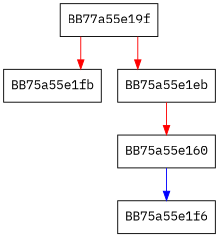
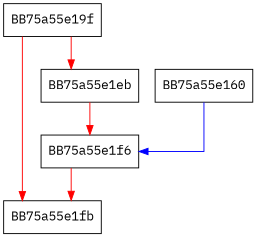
node "BB77a55e19f": label "BB77a55e19f" -> "BB75a55e19f"
edge "BB75a55e1eb" -> "BB75a55e160": now "BB75a55e1eb" -> "BB75a55e1f6"
edge "BB75a55e1f6" -> "BB75a55e1fb": added
